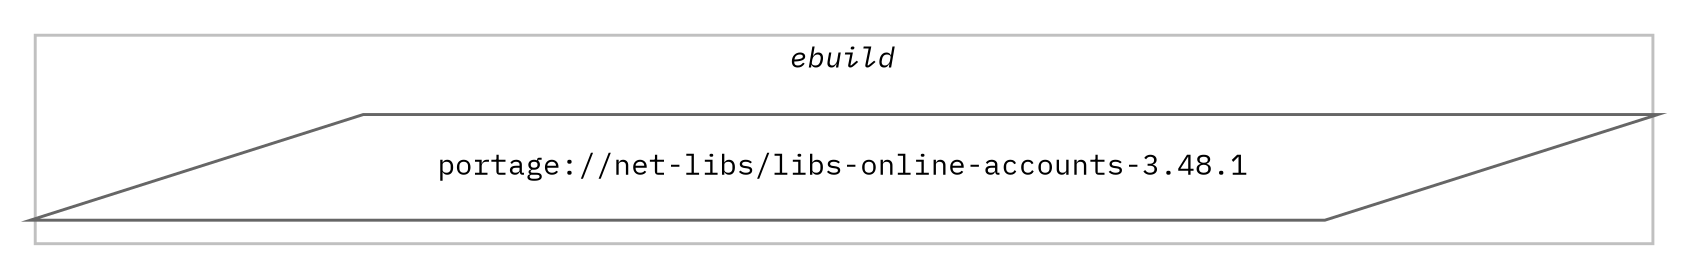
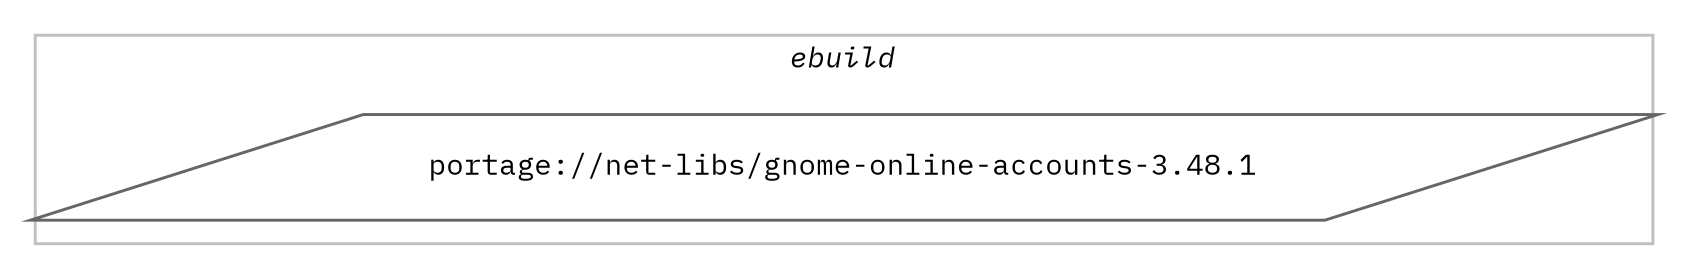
node "portage://net-libs/libs-online-accounts-3.48.1": label "portage://net-libs/libs-online-accounts-3.48.1" -> "portage://net-libs/gnome-online-accounts-3.48.1"
